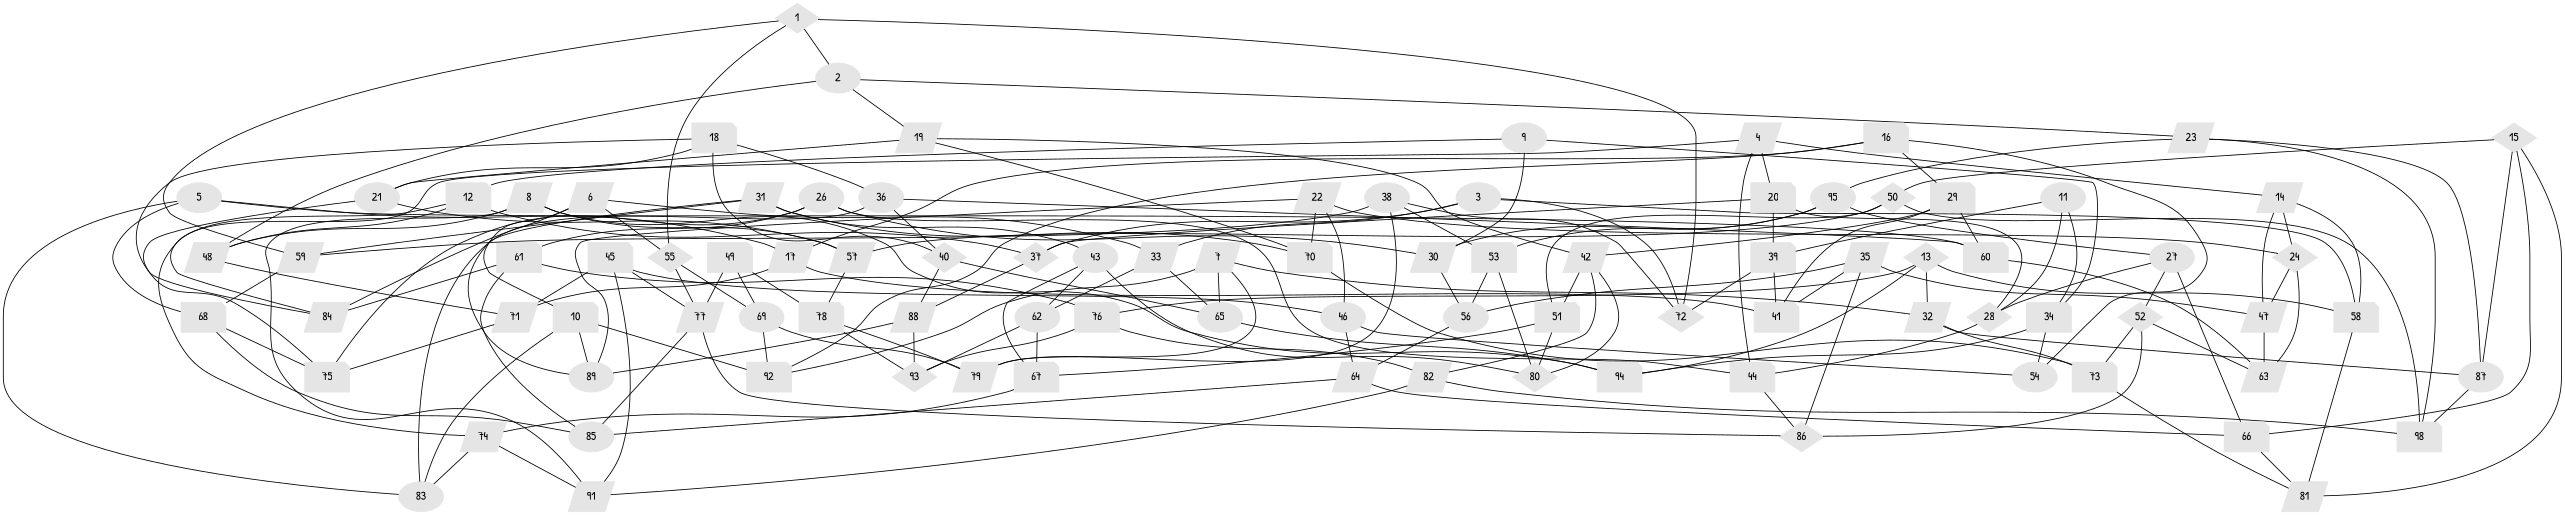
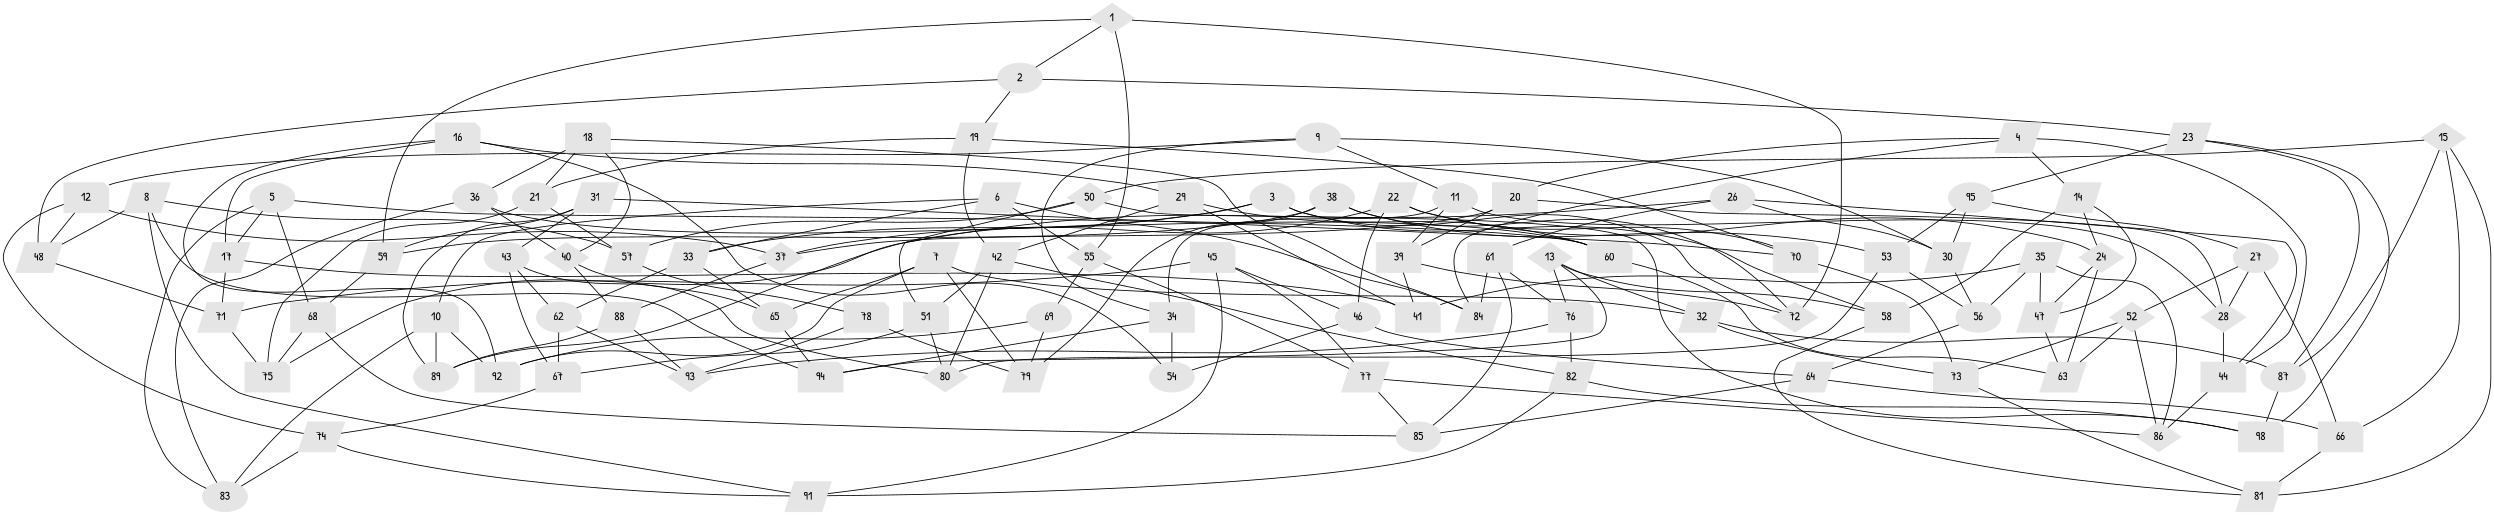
edge "9" -- "11": added
node "49": removed
